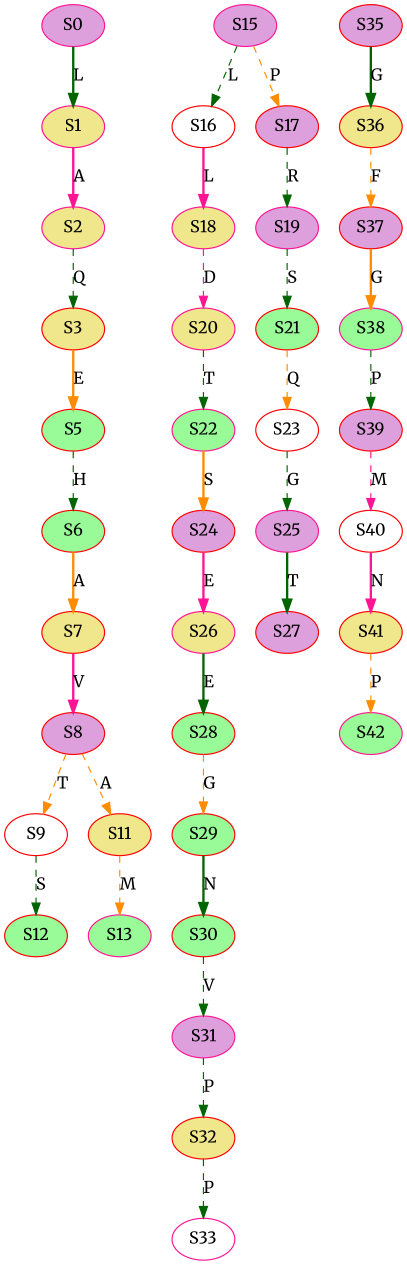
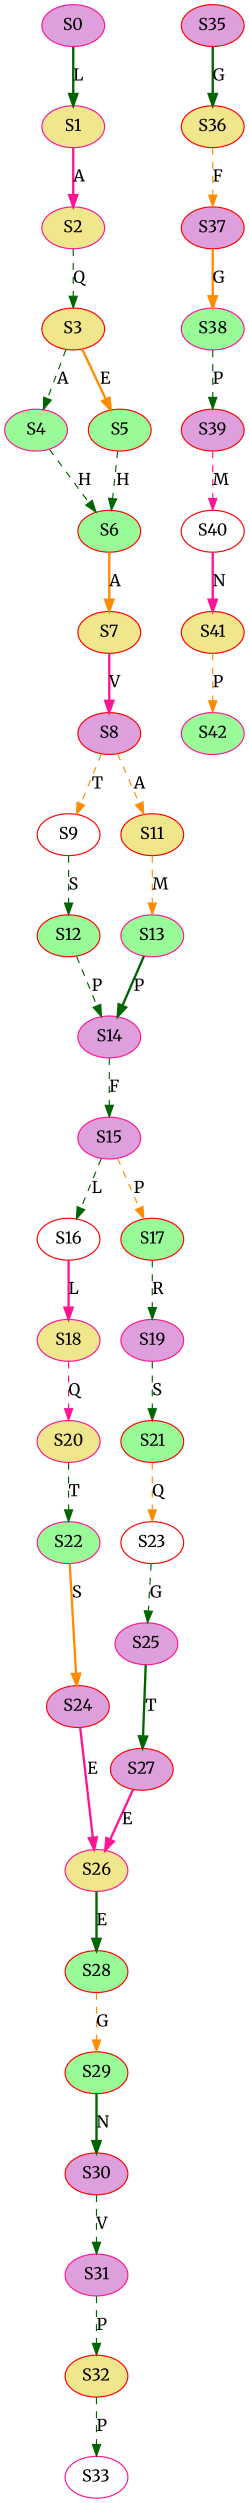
node "S17": fillcolor plum -> palegreen
edge "S18" -> "S20": label "D" -> "Q"
node "S4": added
node "S30": fillcolor palegreen -> plum
node "S14": added
edge "S27" -> "S26": added, label "E"
